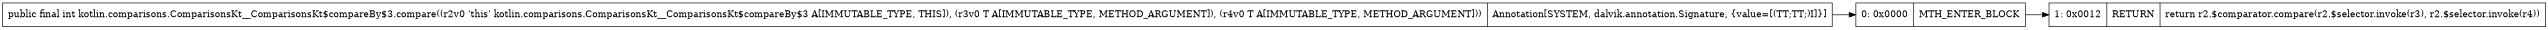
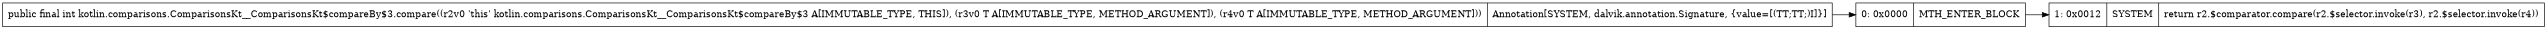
node "1: 0x0012": text "RETURN" -> "SYSTEM"
